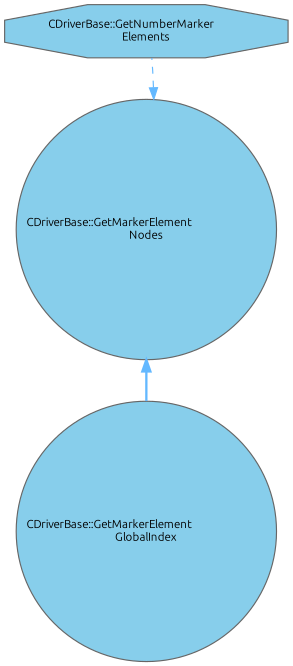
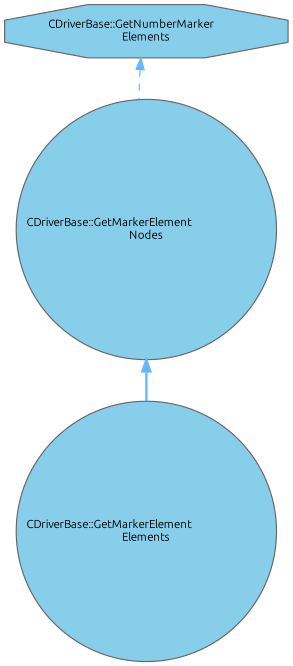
edge "CDriverBase::GetNumberMarker Elements" -> "CDriverBase::GetMarkerElement Nodes": reversed
node "CDriverBase::GetMarkerElement GlobalIndex": label "CDriverBase::GetMarkerElement GlobalIndex" -> "CDriverBase::GetMarkerElement Elements"
